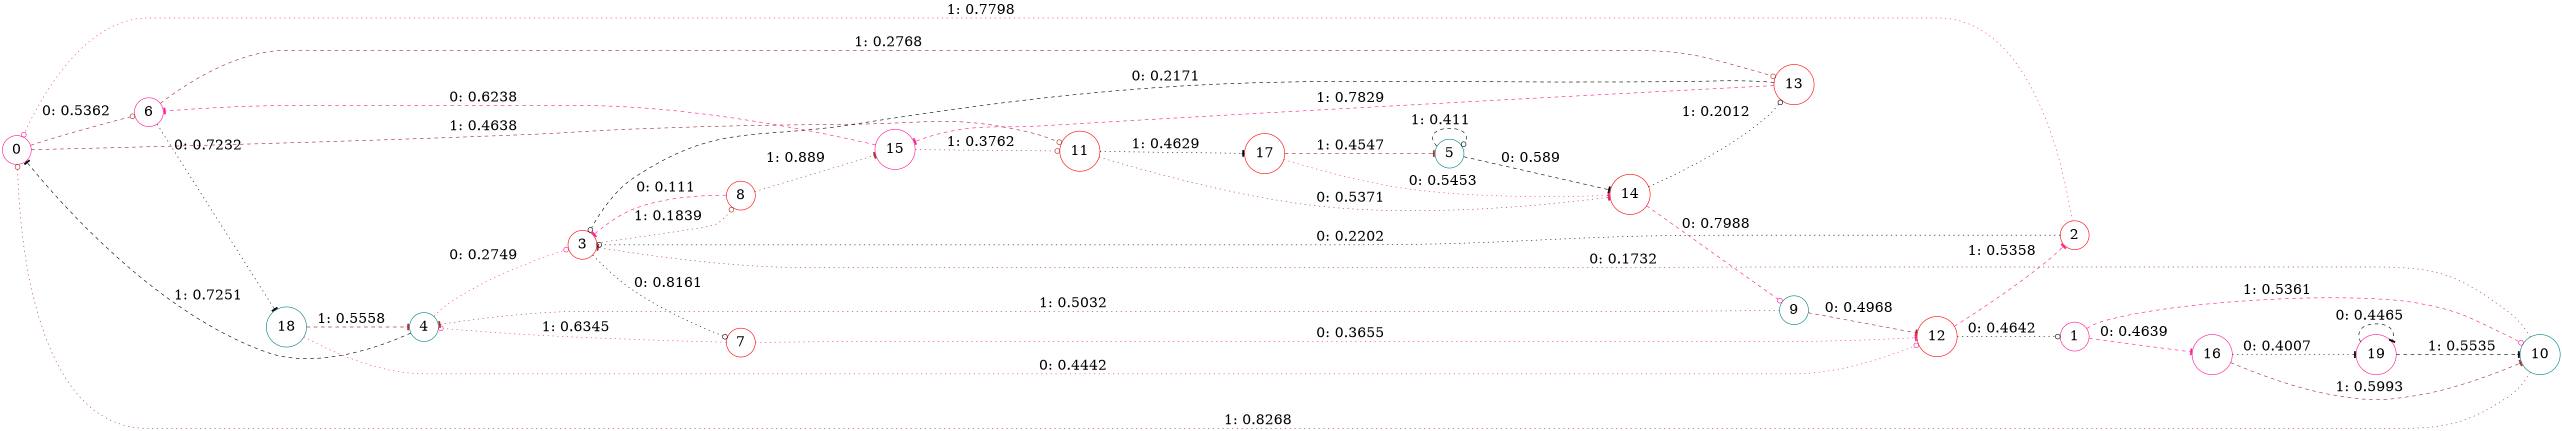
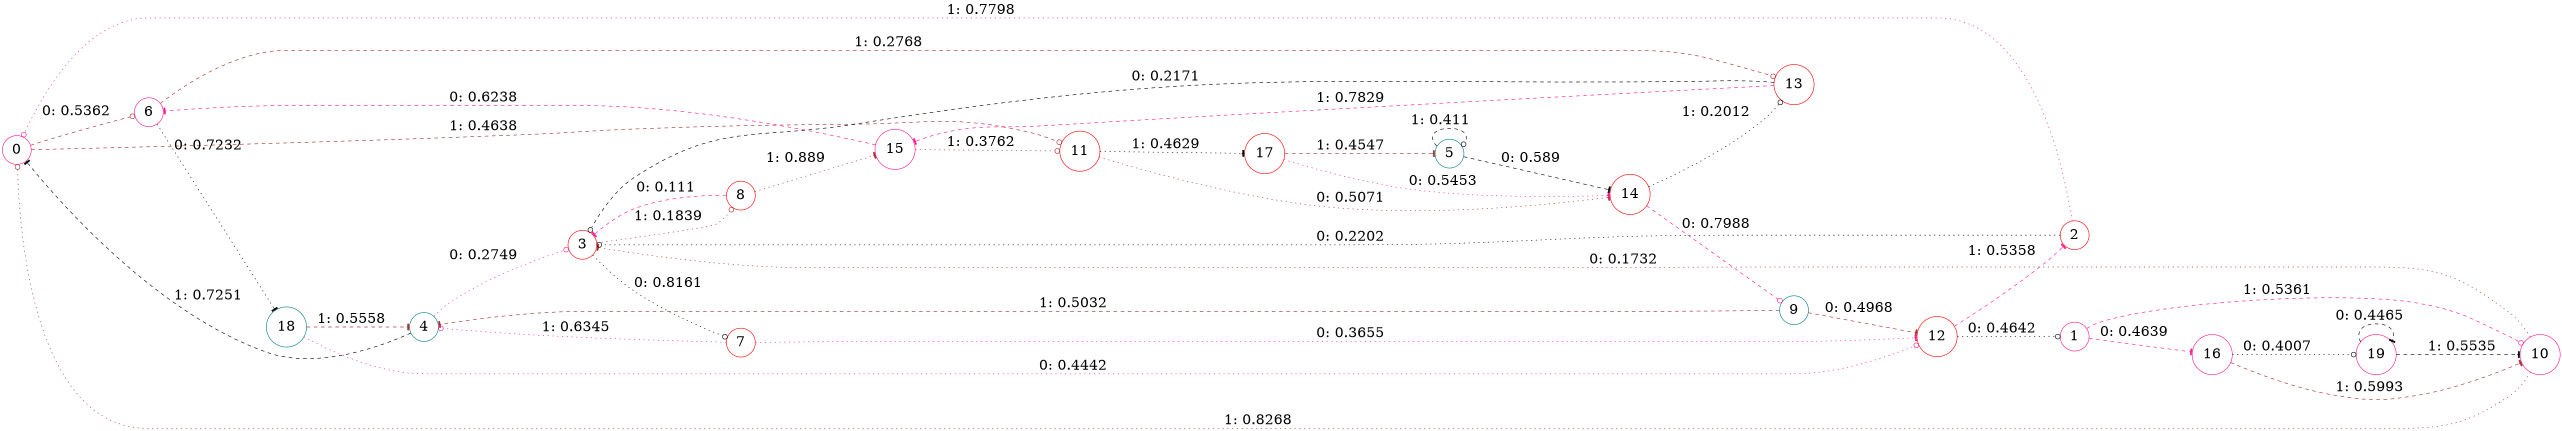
edge "11" -> "14": label "0: 0.5371   " -> "0: 0.5071   "
edge "9" -> "4": style dotted -> dashed
edge "16" -> "19": arrowhead tee -> odot
node "10": color teal -> deeppink
